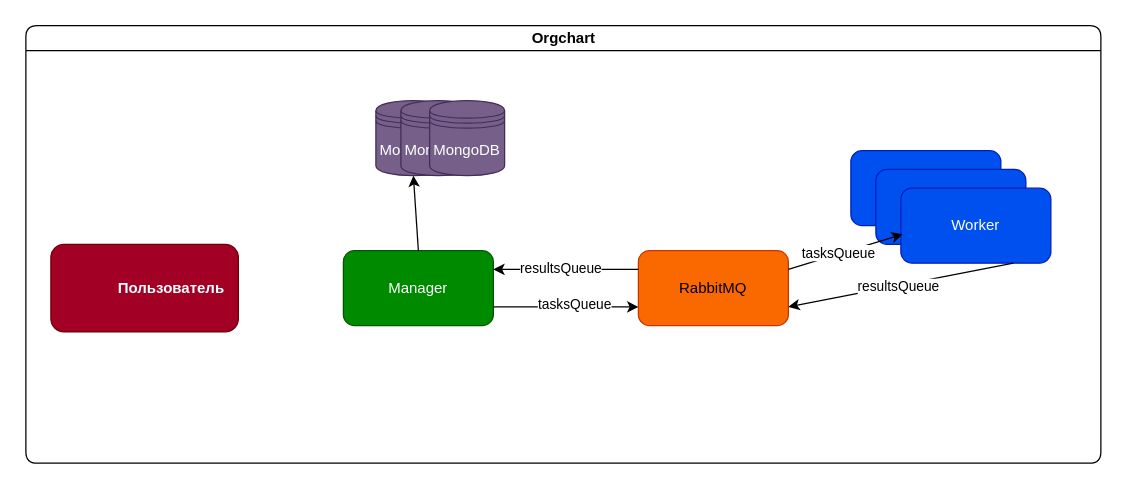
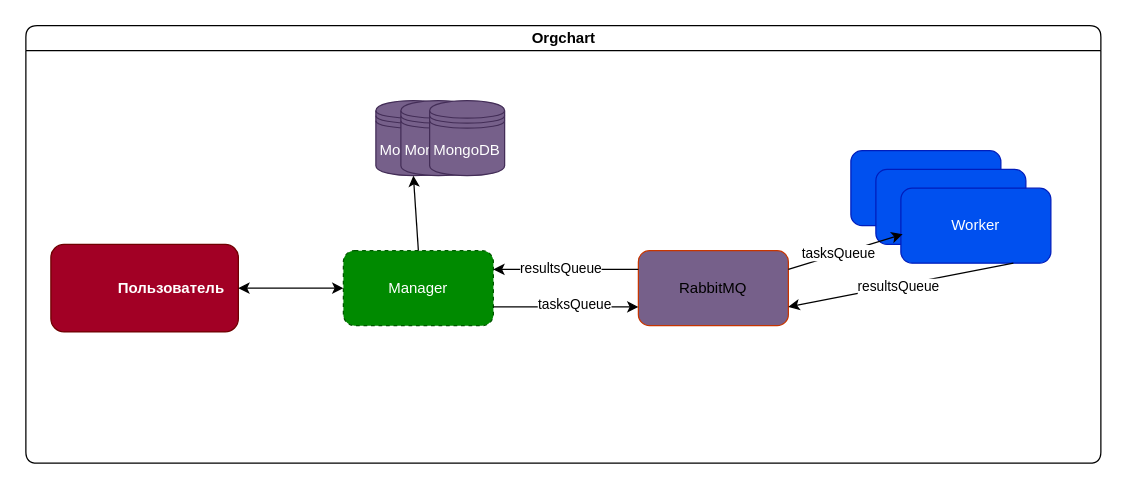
edge "Пользователь" -- "Manager": added
node "Manager": style solid -> dashed
node "RabbitMQ": fillcolor #fa6800 -> #76608a
